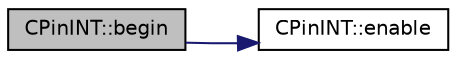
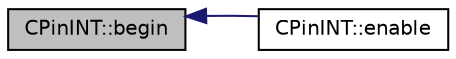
edge "CPinINT::begin" -> "CPinINT::enable": reversed
